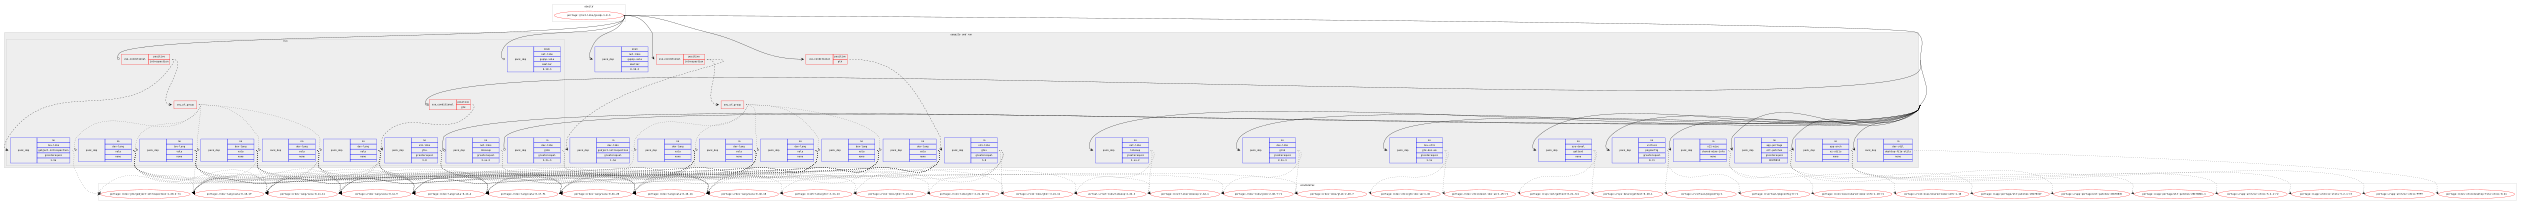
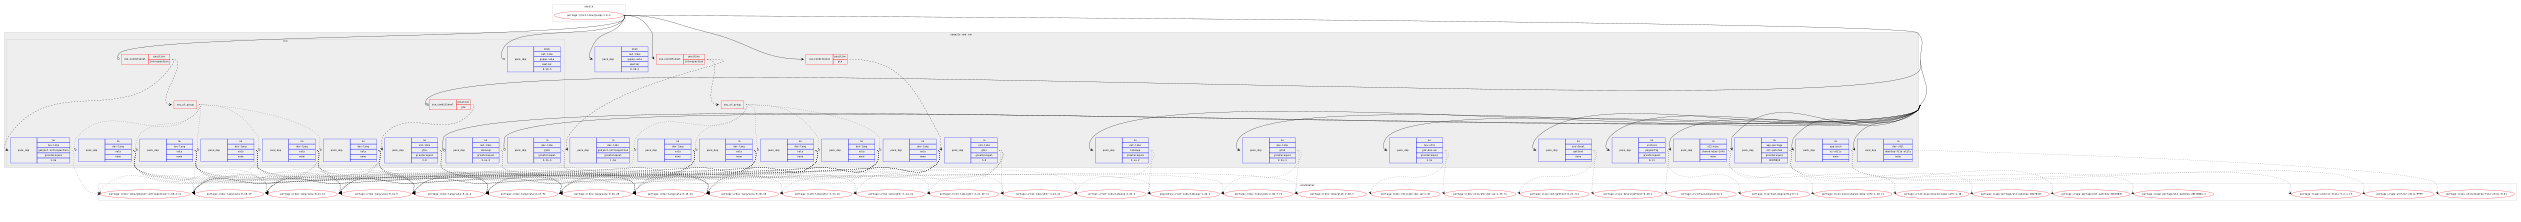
node "portage://dev-gtk/gobject-introspection-1.60.2-r1": label "portage://dev-gtk/gobject-introspection-1.60.2-r1" -> "portage://dev-libs/gobject-introspection-1.60.2-r1"
node "portage://net-libs/libsoup-2.66.4": label "portage://net-libs/libsoup-2.66.4" -> "pkgconfig://net-libs/libsoup-2.66.4"
node "portage://dev-util/devel-doc-am-1.25-r1": label "portage://dev-util/devel-doc-am-1.25-r1" -> "portage://dev-util/gtk-doc-am-1.25-r1"
node "portage://app-arch/xz-utils-5.2.4-r2": removed
